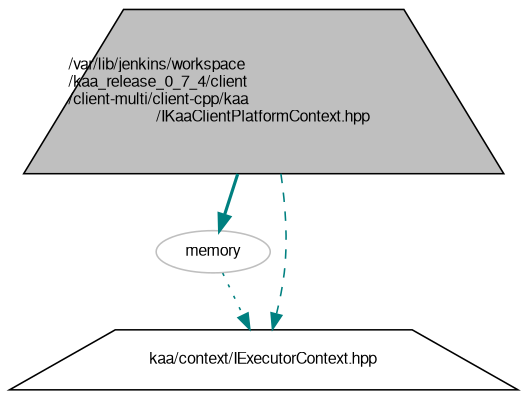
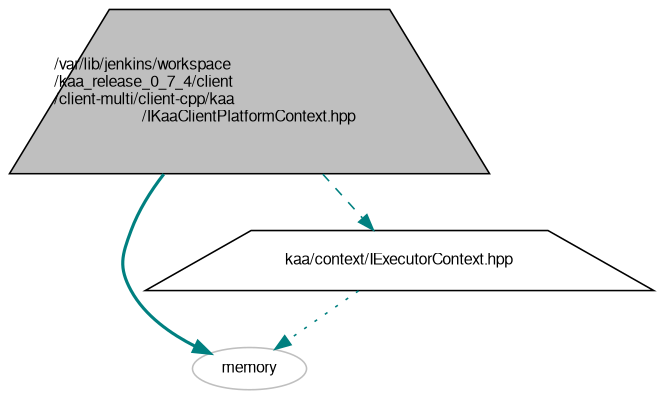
edge "memory" -> "kaa/context/IExecutorContext.hpp": reversed
